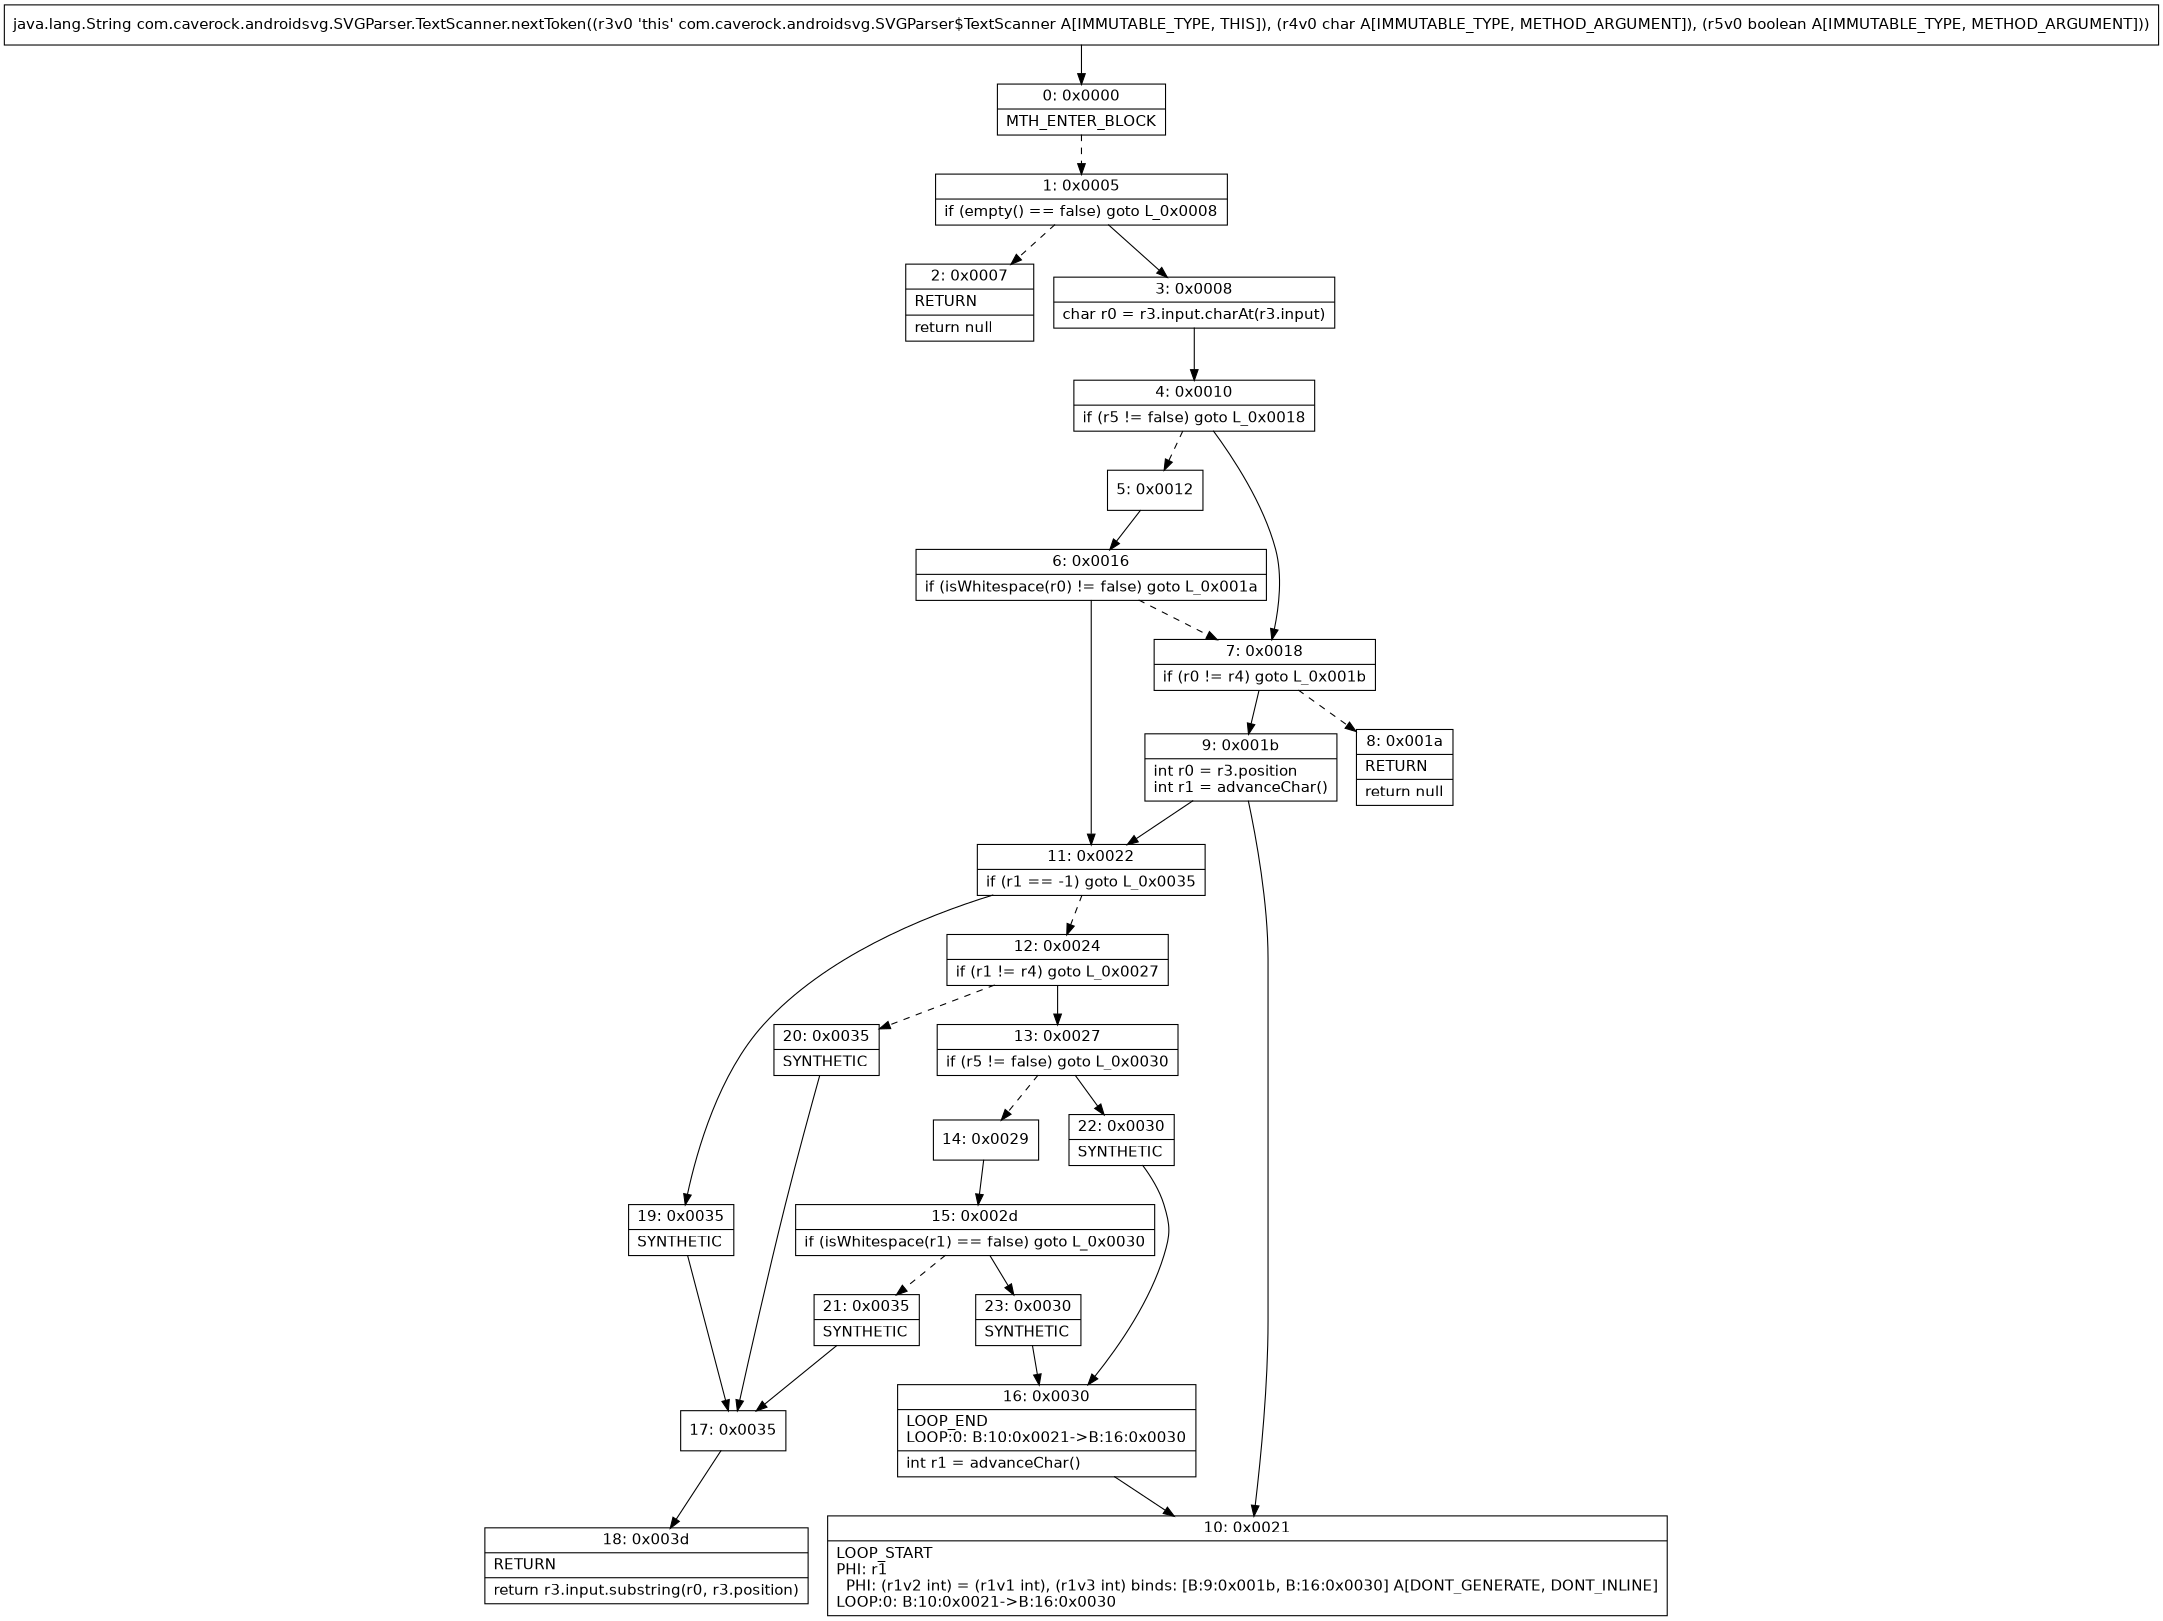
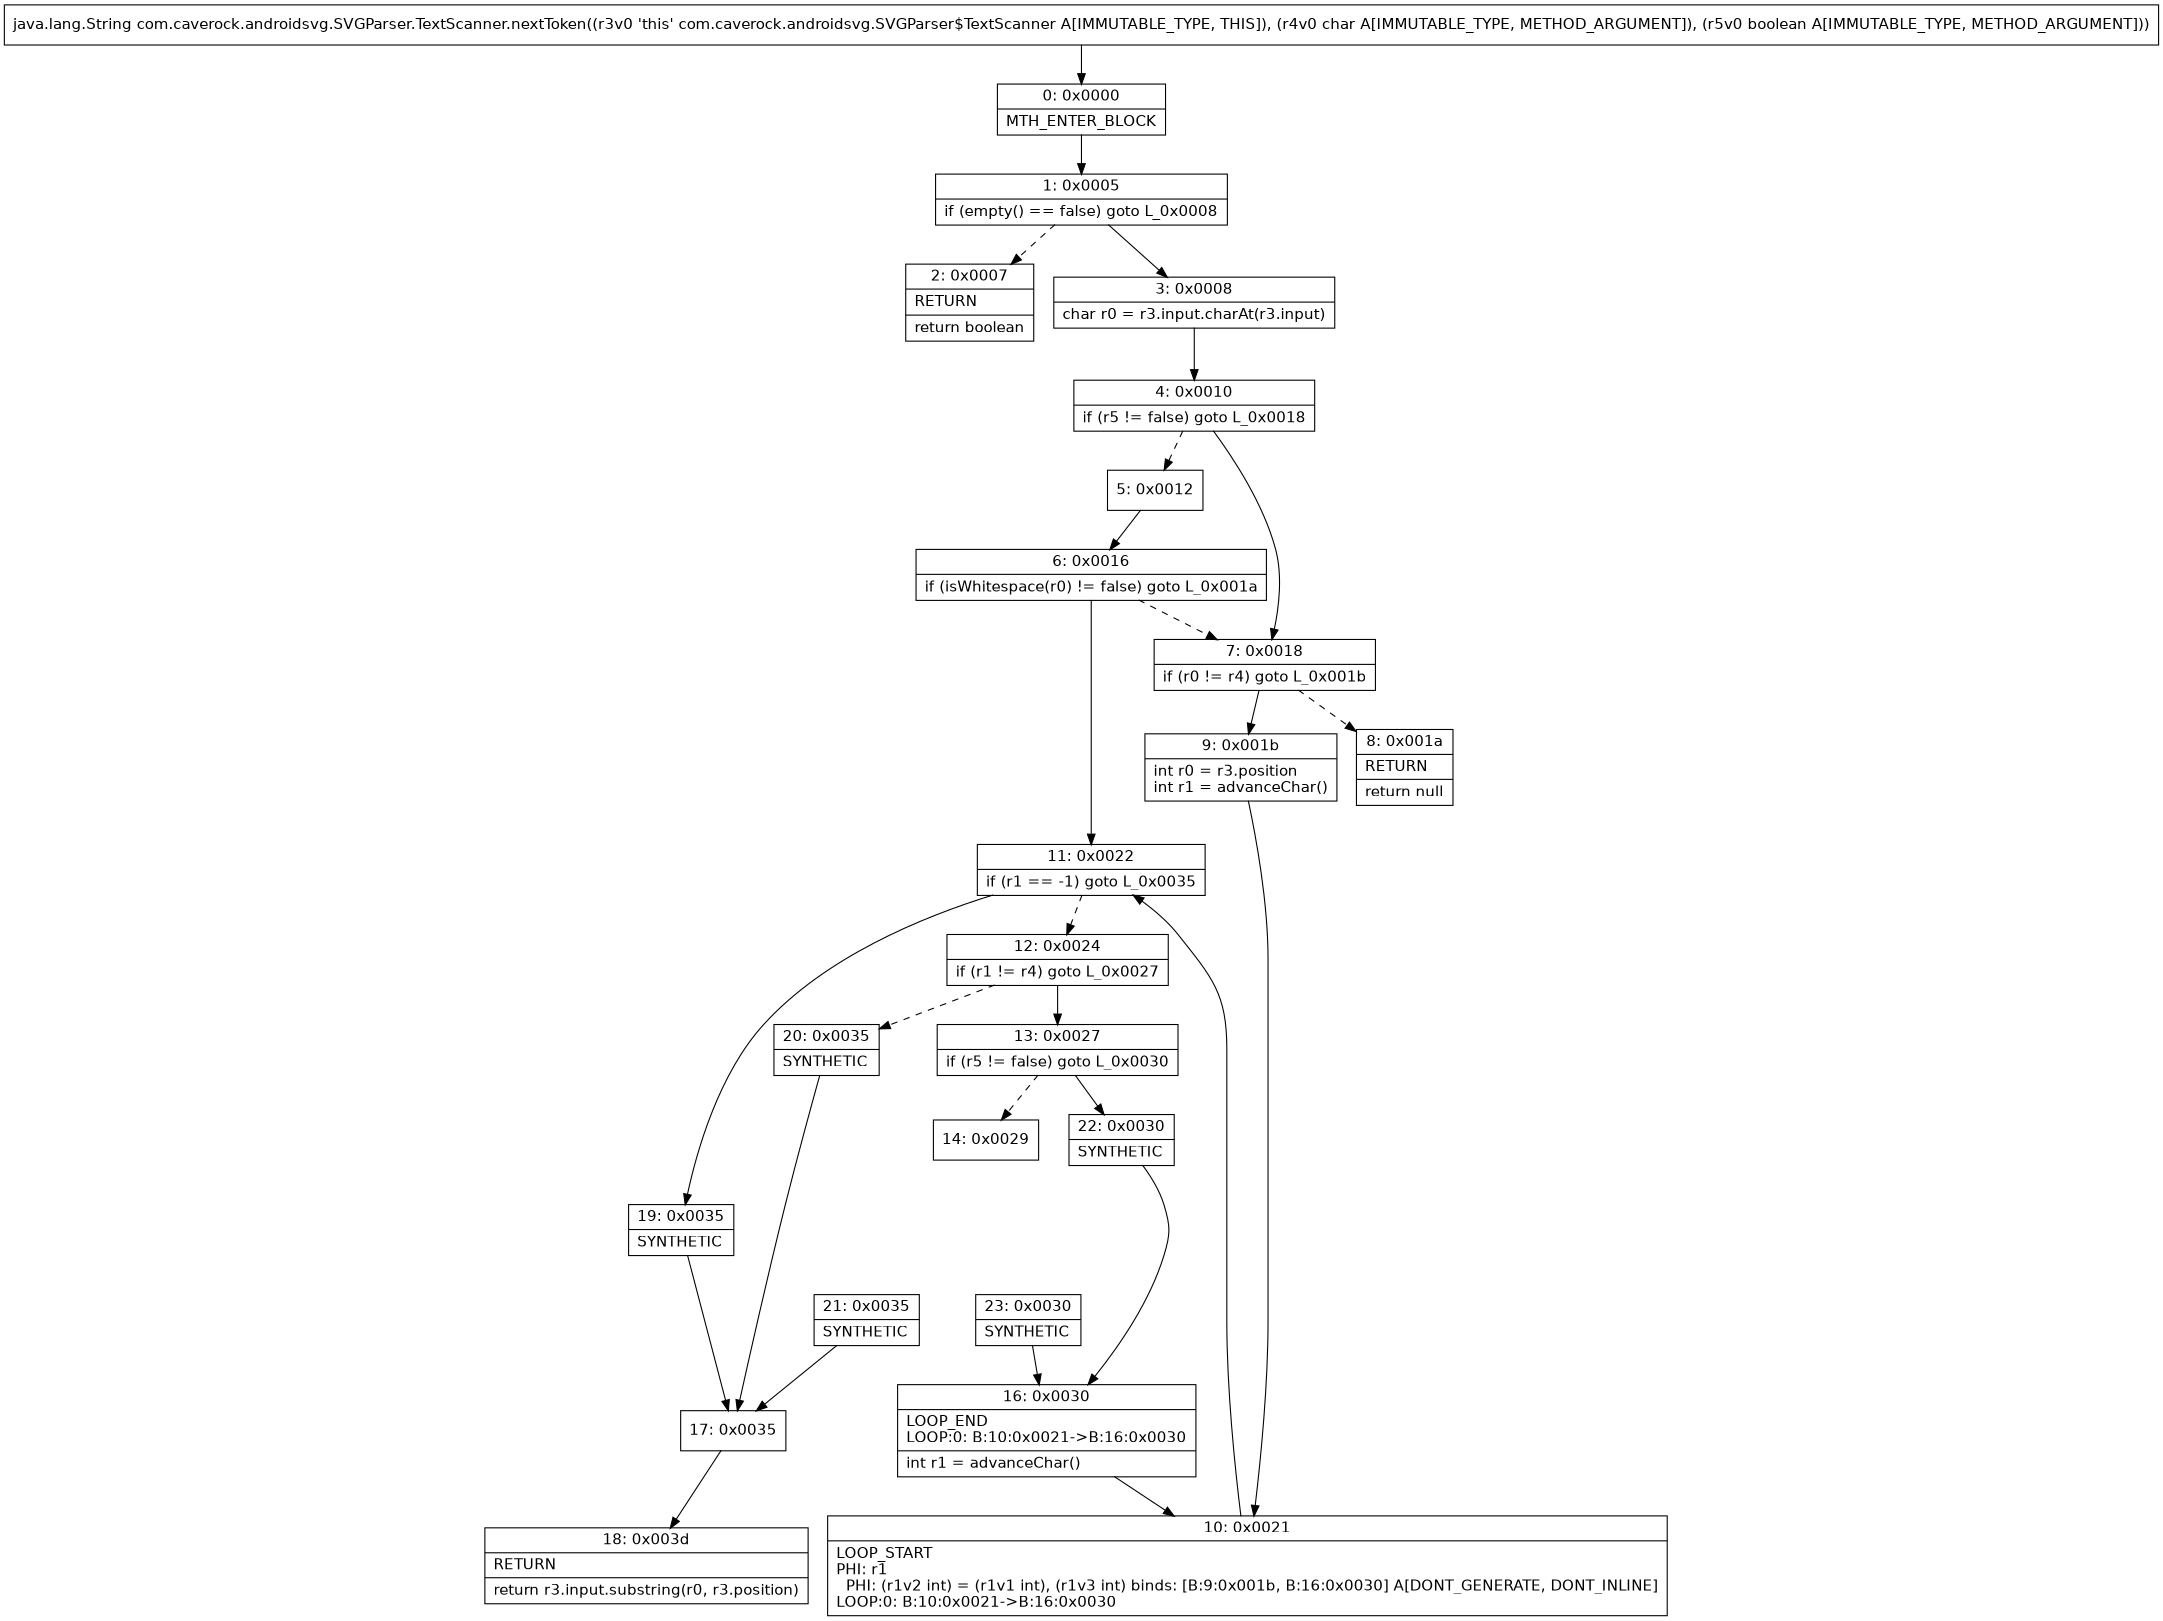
edge "0: 0x0000" -> "1: 0x0005": style dashed -> solid
node "2: 0x0007": text "return null" -> "return boolean"
edge "9: 0x001b" -> "11: 0x0022": now "10: 0x0021" -> "11: 0x0022"
node "15: 0x002d": removed
